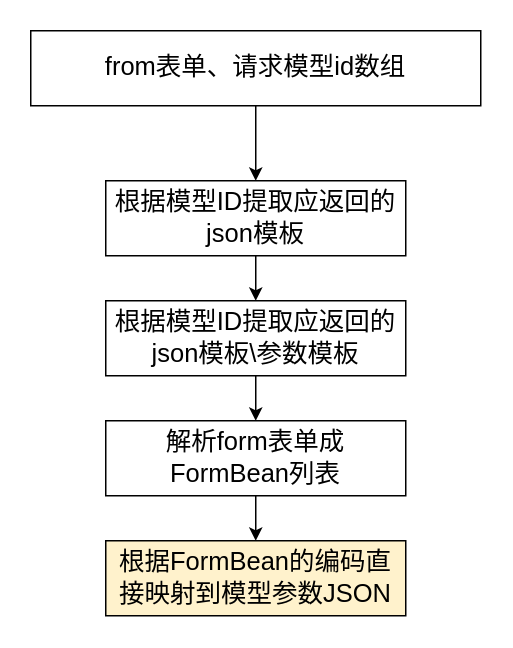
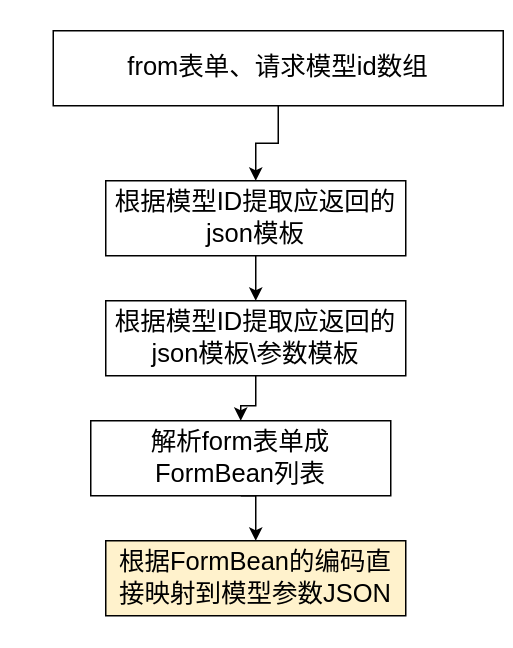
node "from表单、请求模型id数组": moved (256, 68) -> (278, 68)
node "解析form表单成FormBean列表": moved (256, 458) -> (241, 458)
